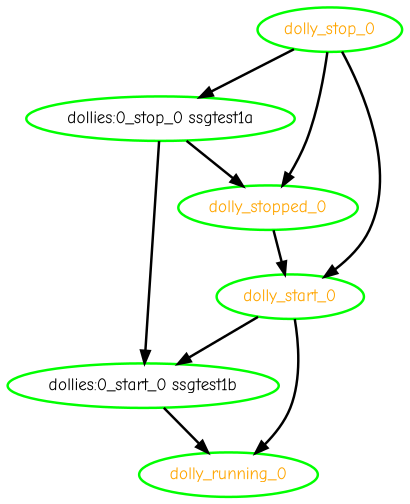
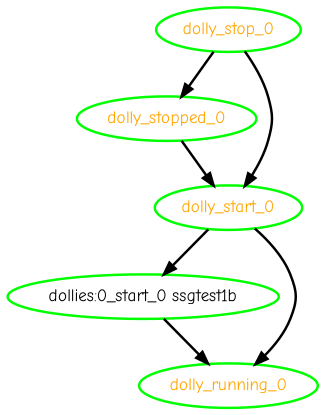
node "dollies:0_stop_0 ssgtest1a": removed
